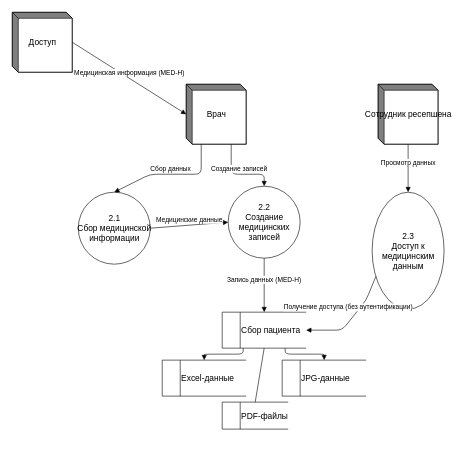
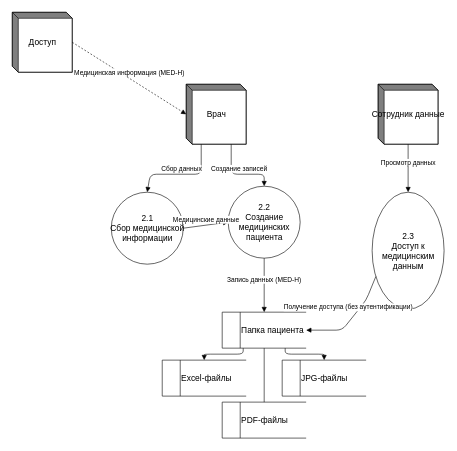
edge "Доступ" -> "Врач": style solid -> dashed
node "Сотрудник ресепшена": label "Сотрудник ресепшена" -> "Сотрудник данные"
node "2.2 Создание медицинских записей": label "2.2 Создание медицинских записей" -> "2.2 Создание медицинских пациента"
node "2.1 Сбор медицинской информации": moved (114, 228) -> (147, 228)
node "Сбор пациента": label "Сбор пациента" -> "Папка пациента"
node "Excel-данные": label "Excel-данные" -> "Excel-файлы"
node "JPG-данные": label "JPG-данные" -> "JPG-файлы"
node "PDF-файлы": size 66x27 -> 84x36
